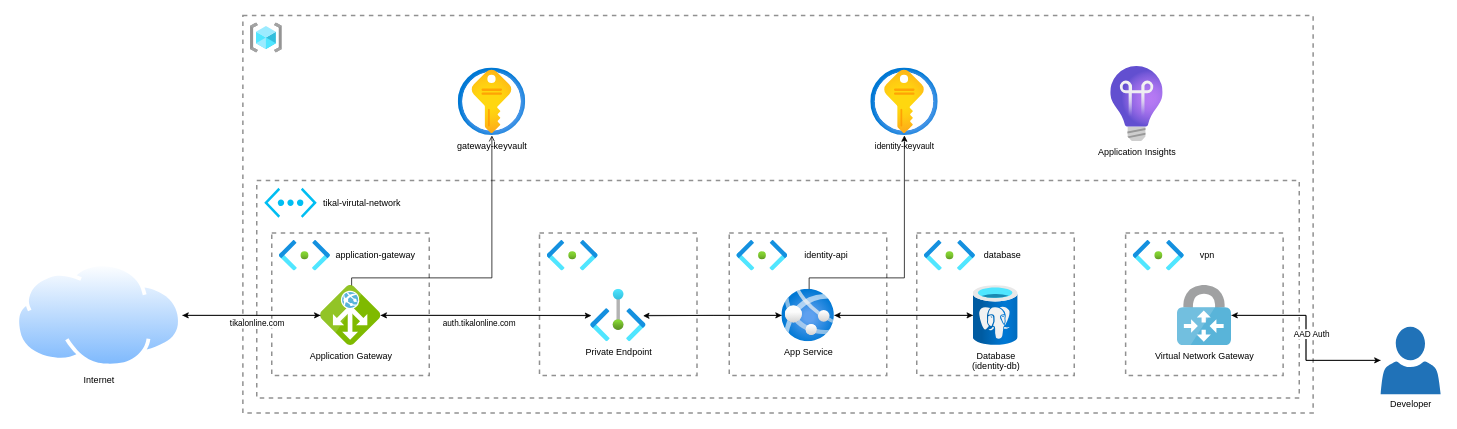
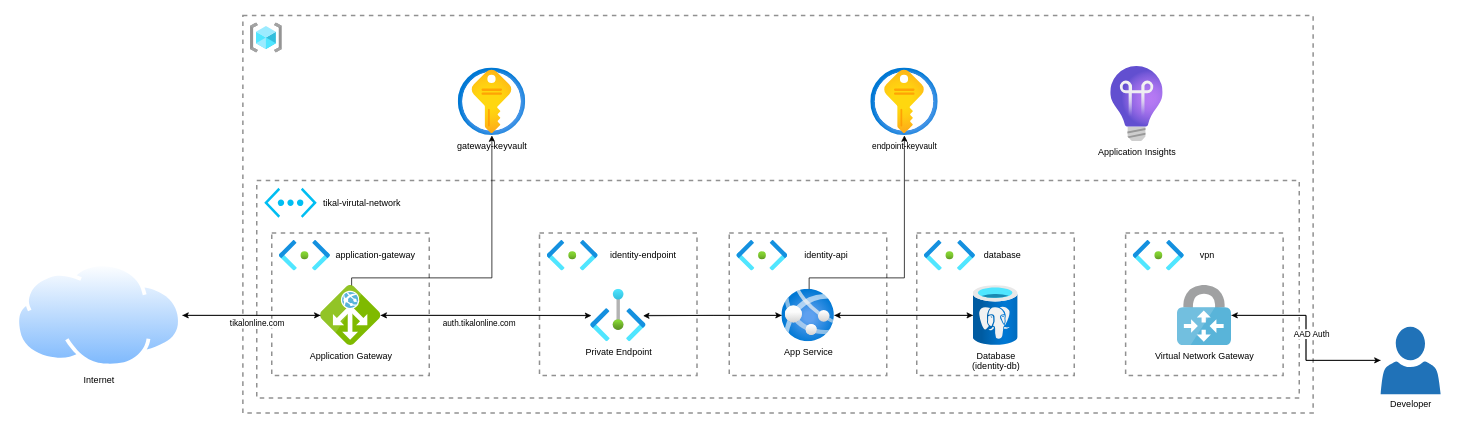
edge "Application Gateway" -> "gateway-keyvault": arrowhead open -> classic
node "identity-keyvault": label "identity-keyvault" -> "endpoint-keyvault"
node "identity-endpoint": added
